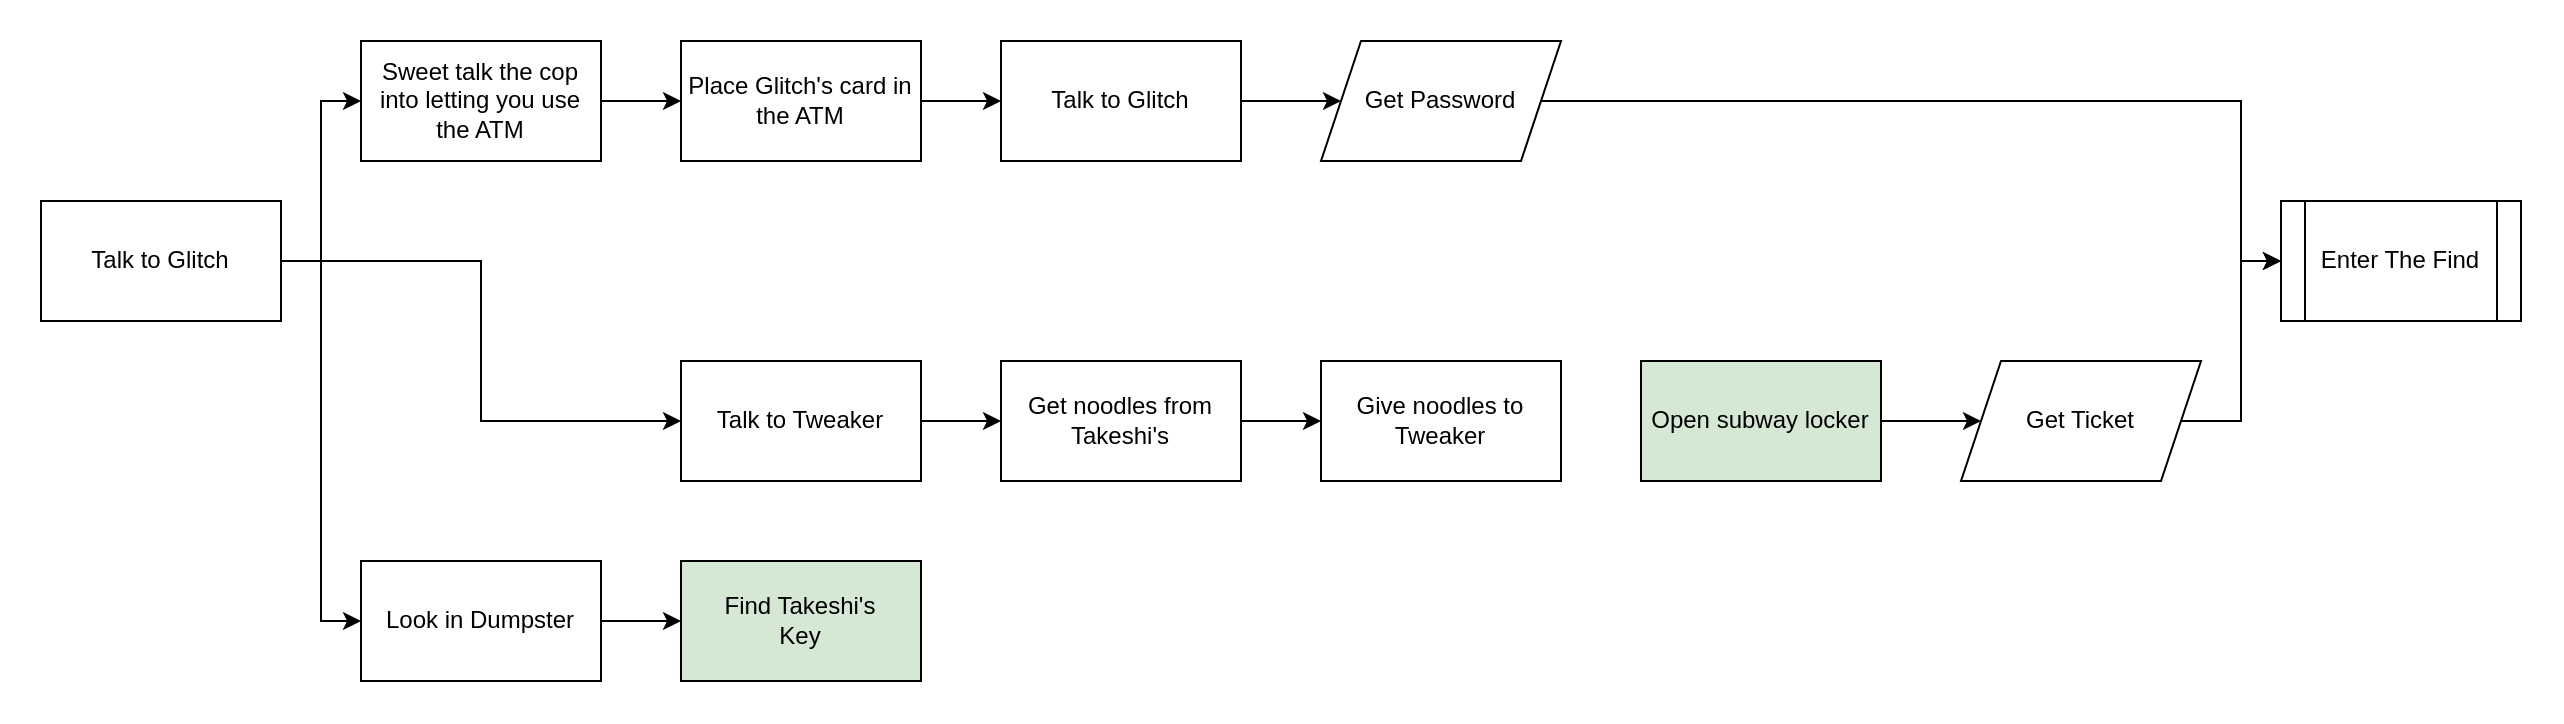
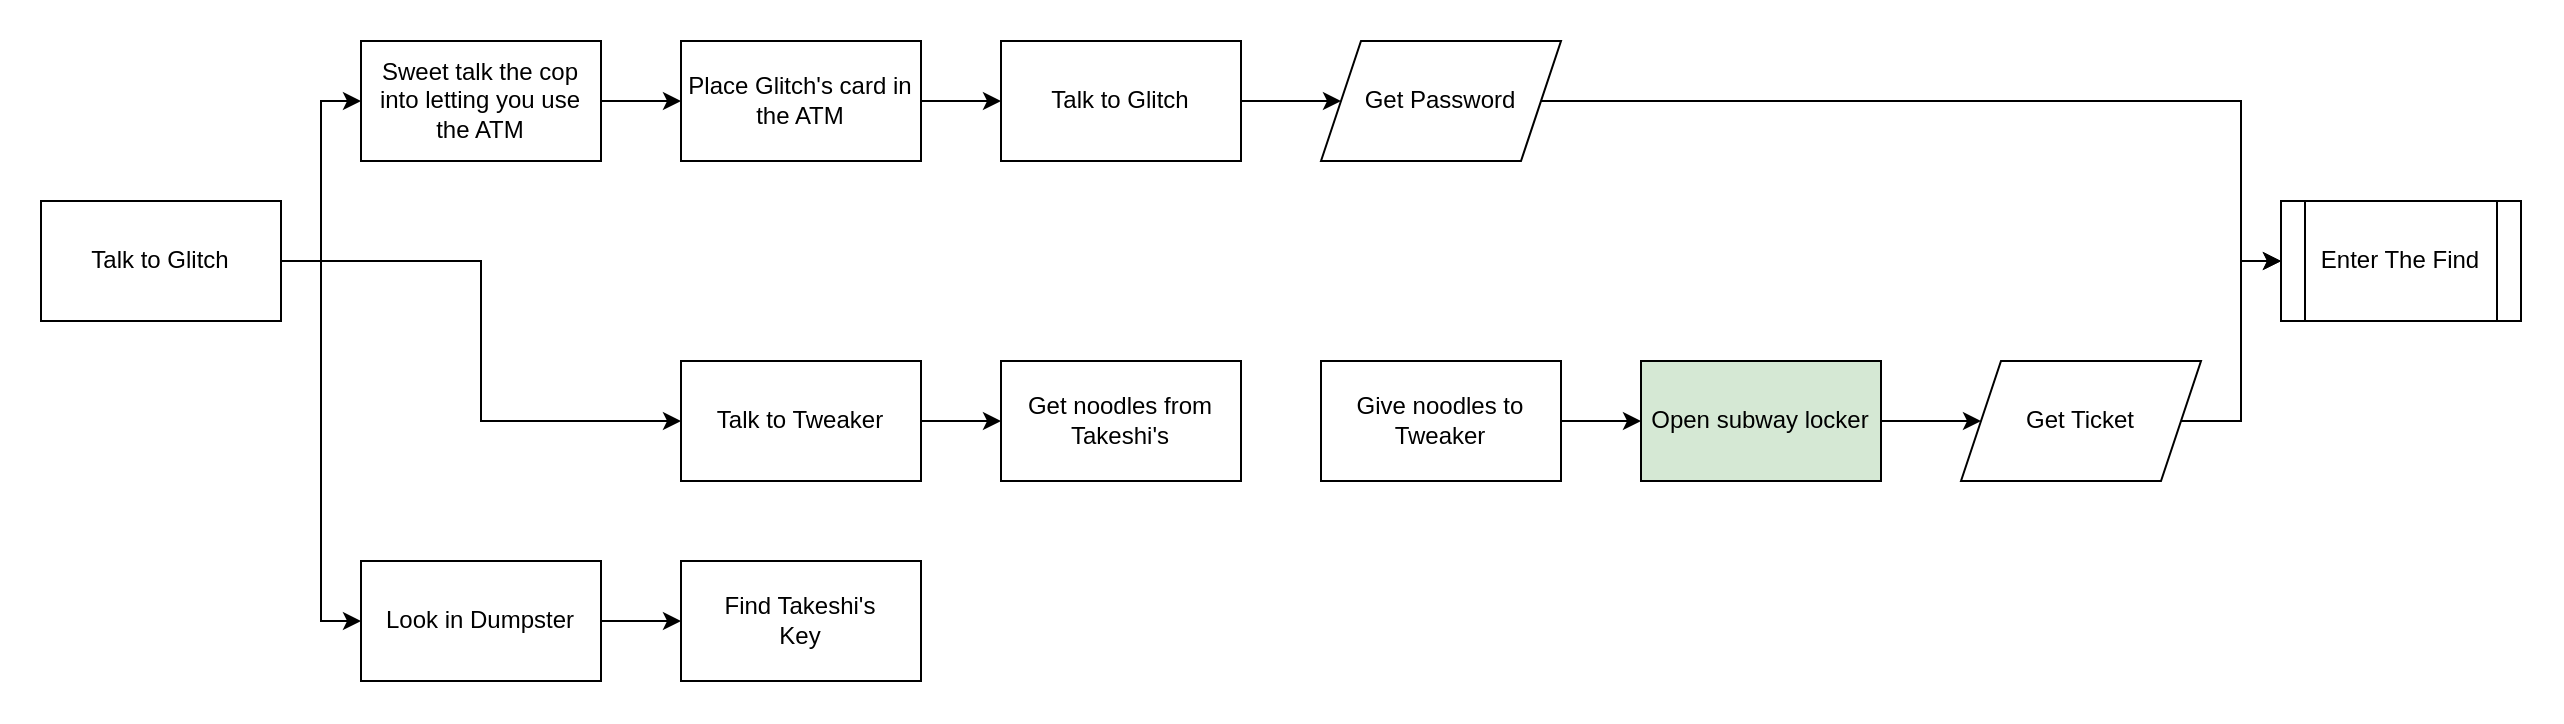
edge "Get noodles from Takeshi's" -> "Give noodles to Tweaker": removed
edge "Give noodles to Tweaker" -> "Open subway locker": added
node "Find Takeshi's Key": fillcolor #d5e8d4 -> #ffffff
